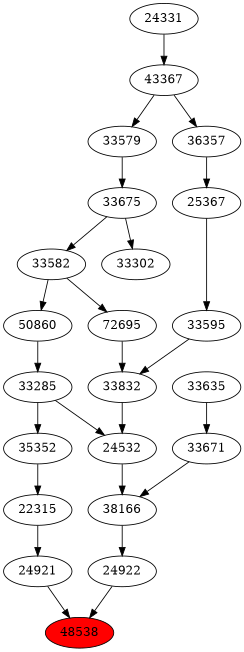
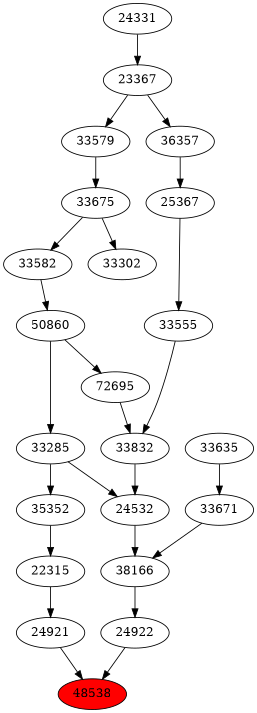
node "43367": label "43367" -> "23367"
edge "33582" -> "72695": now "50860" -> "72695"
node "33595": label "33595" -> "33555"
